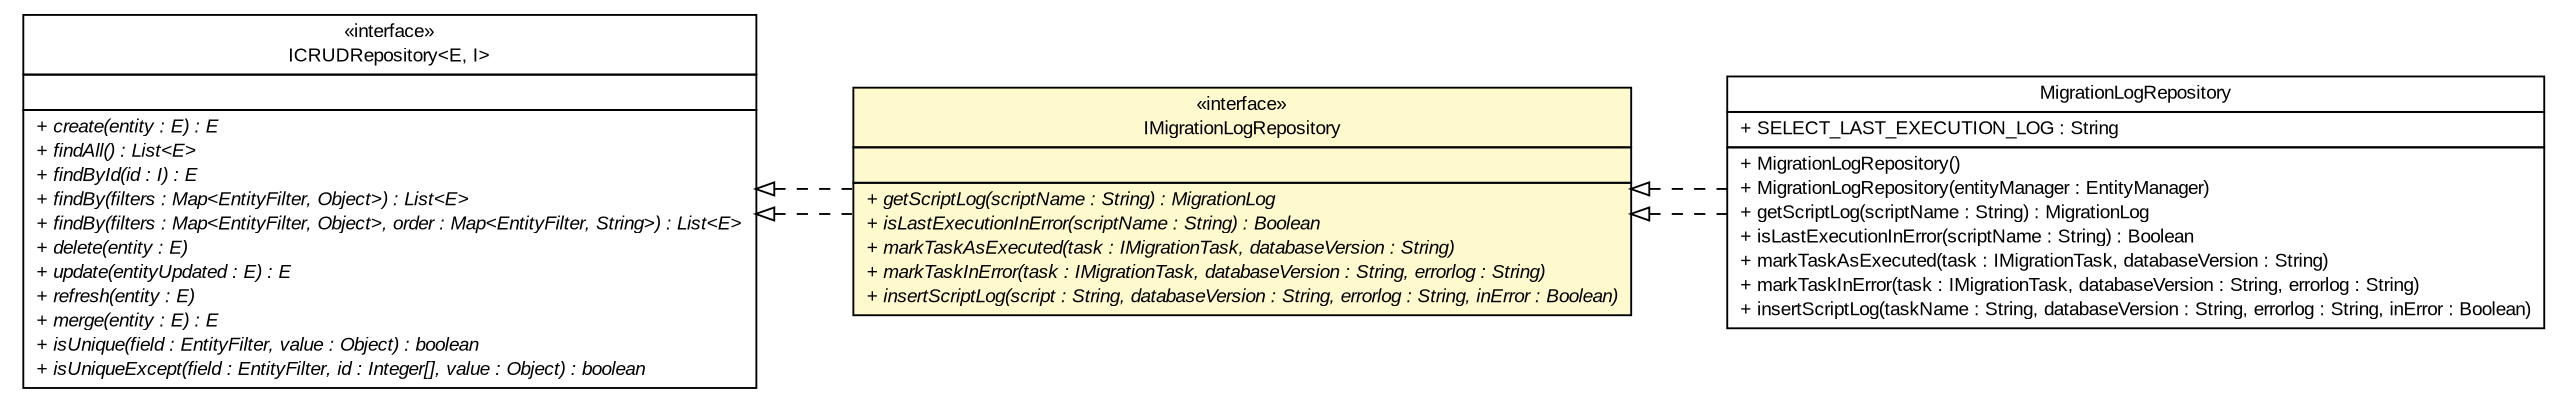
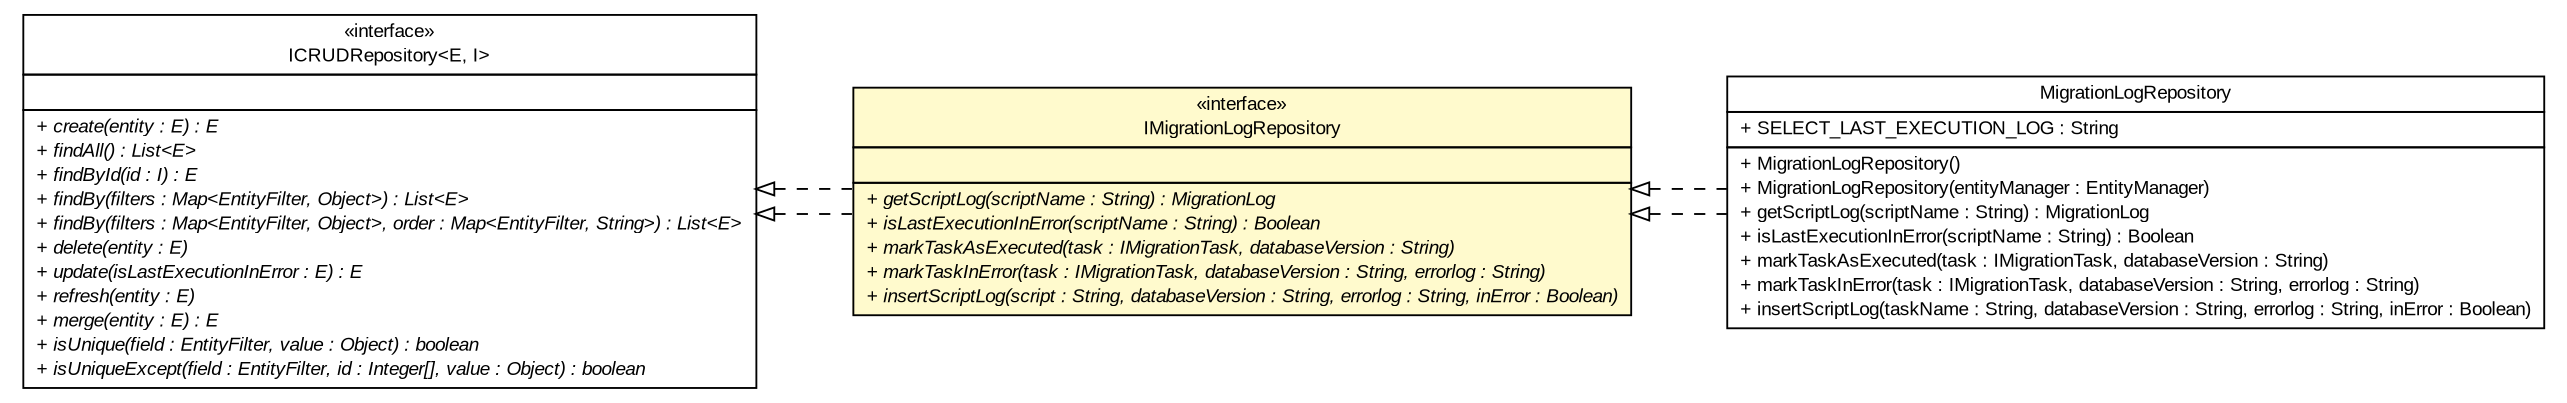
node "ICRUDRepository<E, I>": text "+ update(entityUpdated : E) : E" -> "+ update(isLastExecutionInError : E) : E"
